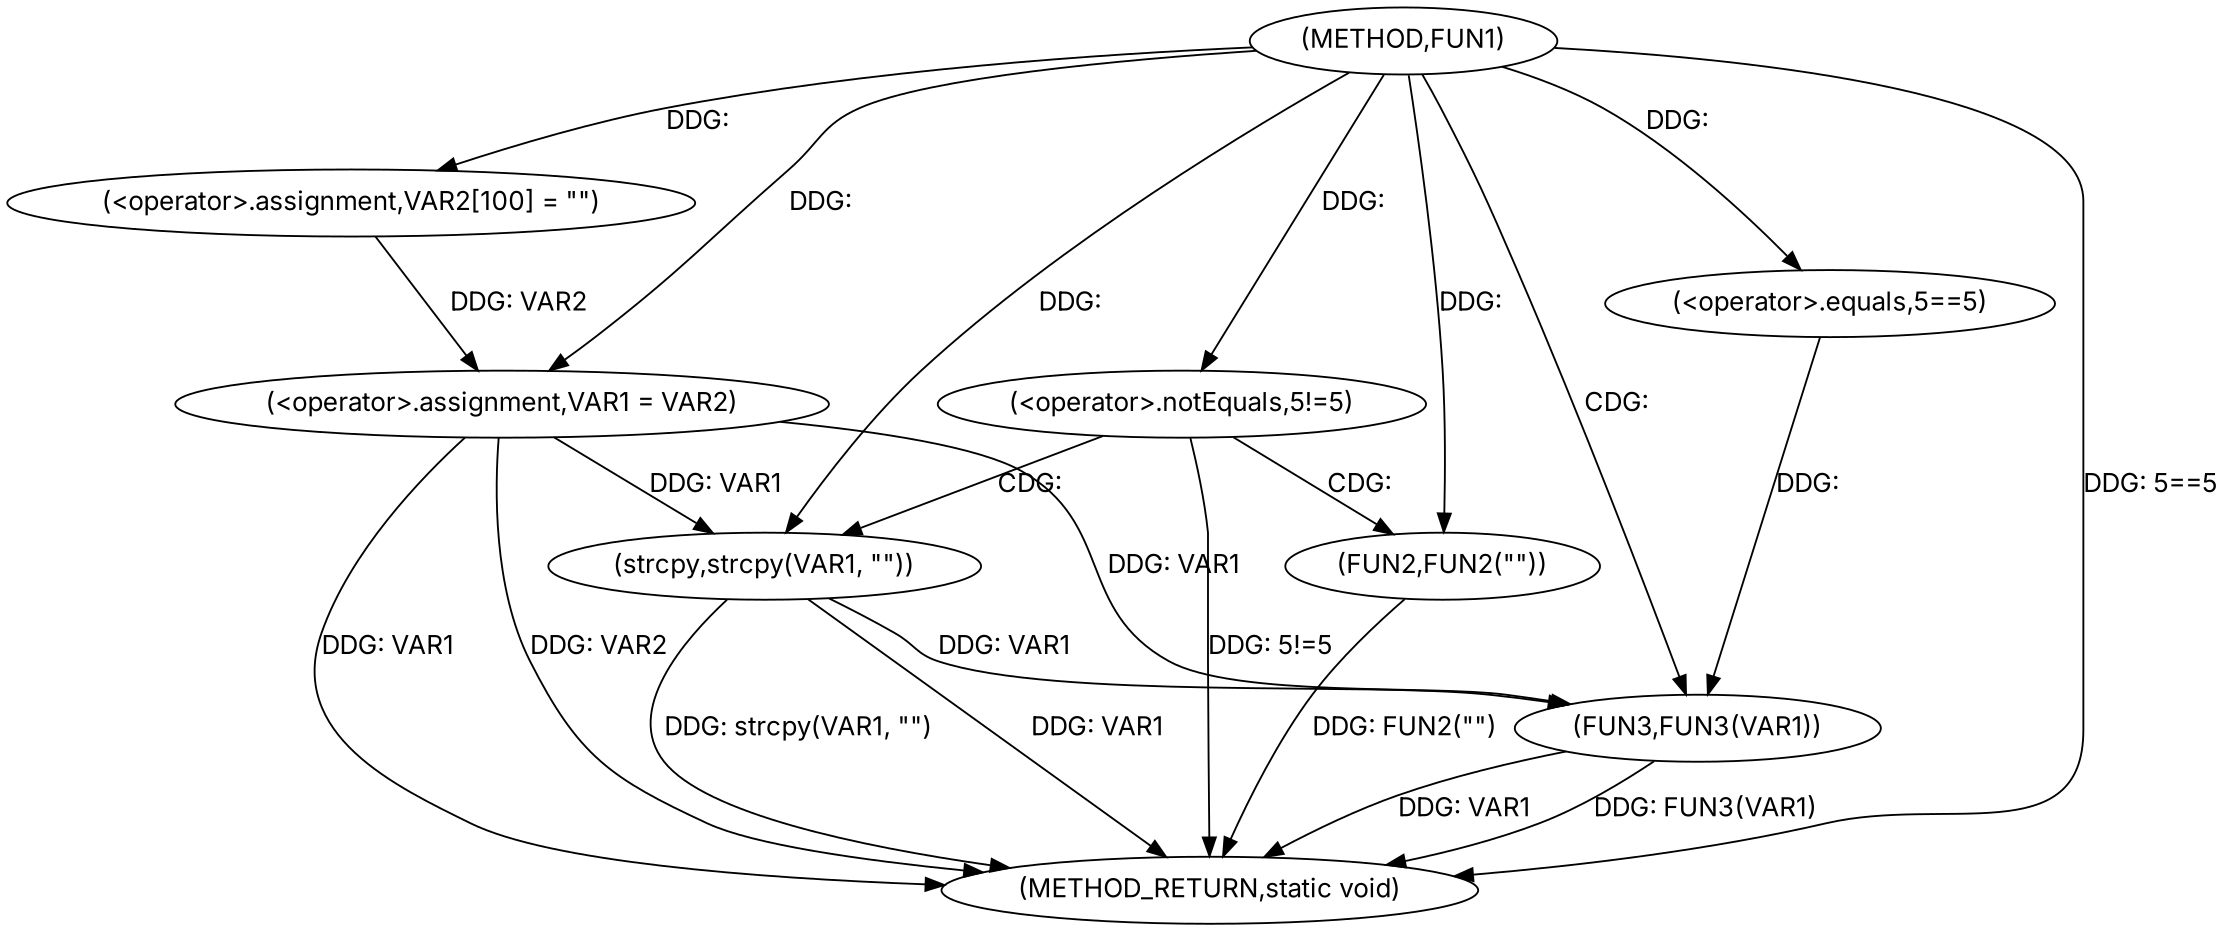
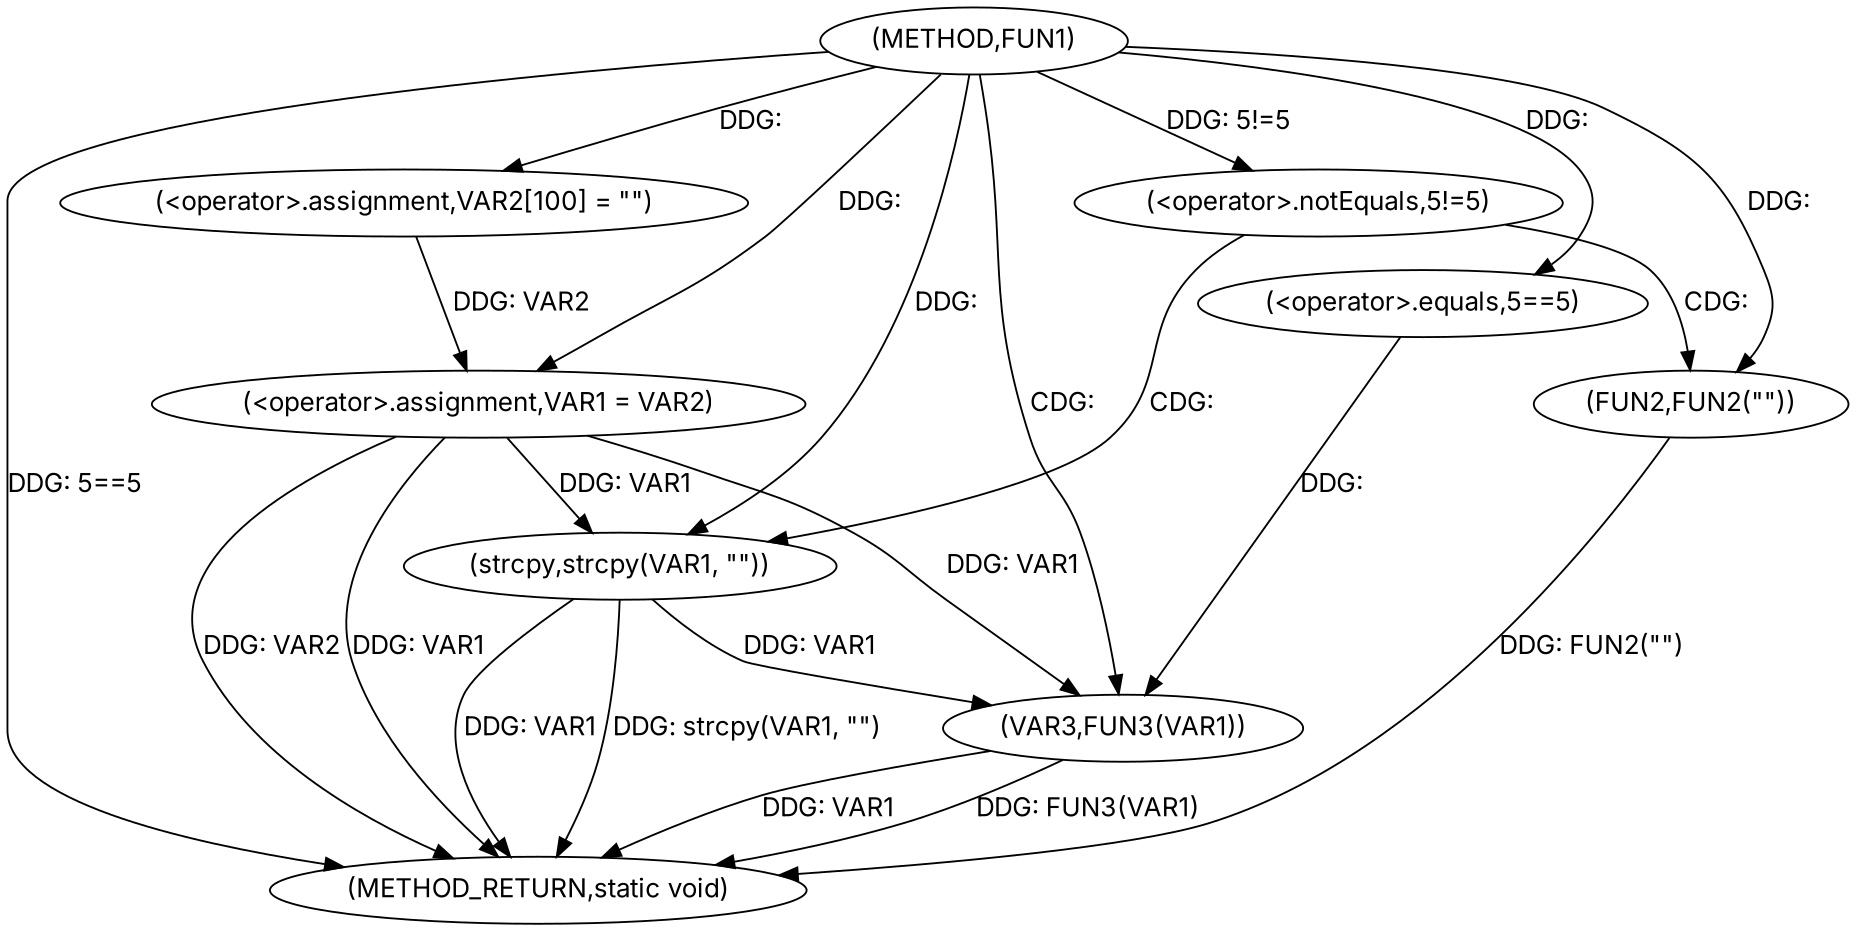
edge "(METHOD,FUN1)" -> "(<operator>.notEquals,5!=5)": label "DDG: " -> "DDG: 5!=5"
edge "(<operator>.notEquals,5!=5)" -> "(METHOD_RETURN,static void)": removed, label "DDG: 5!=5"
node "(FUN3,FUN3(VAR1))": label "(FUN3,FUN3(VAR1))" -> "(VAR3,FUN3(VAR1))"
